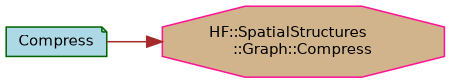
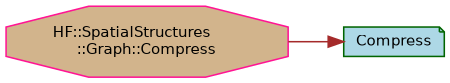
edge "Compress" -> "HF::SpatialStructures ::Graph::Compress": reversed
